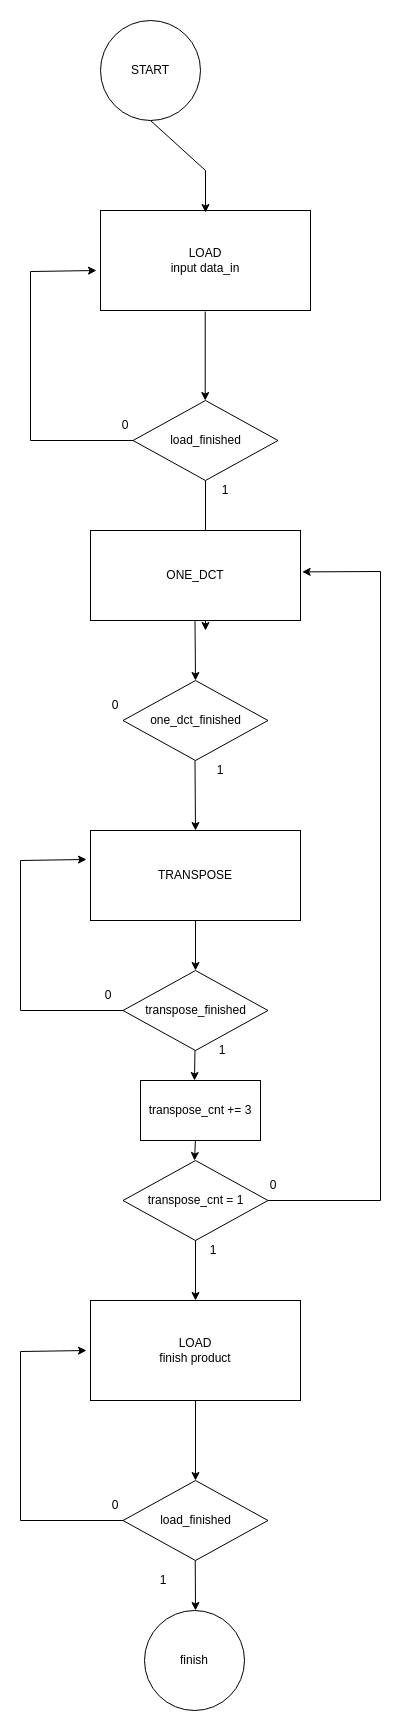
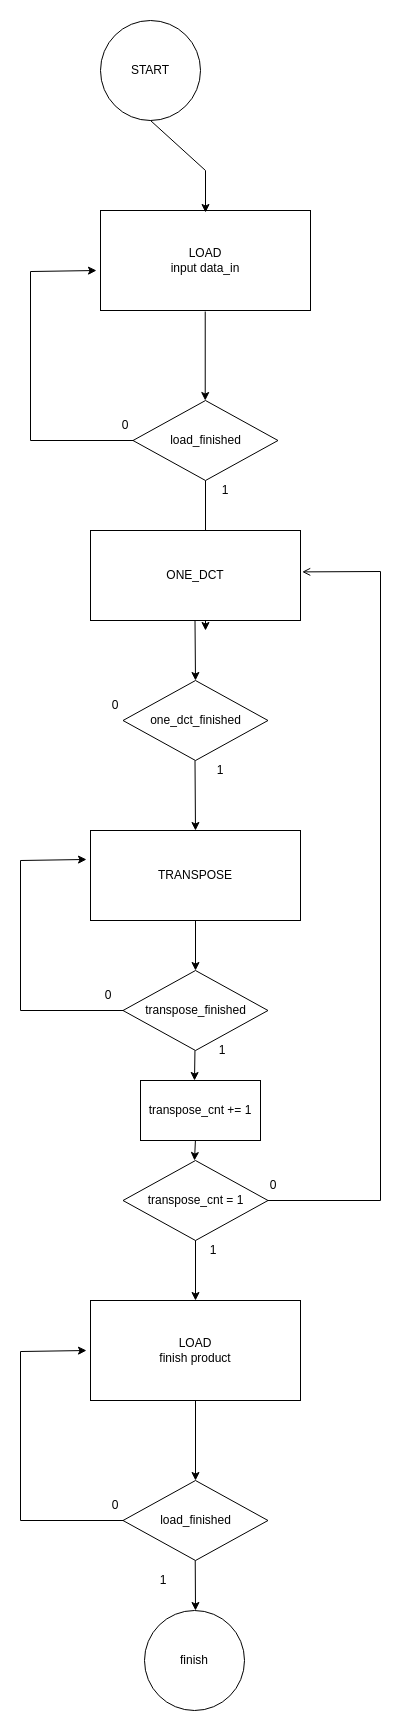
edge "transpose_cnt = 1" -> "ONE_DCT": arrowhead classic -> open
node "transpose_cnt += 3": label "transpose_cnt += 3" -> "transpose_cnt += 1"
